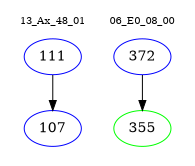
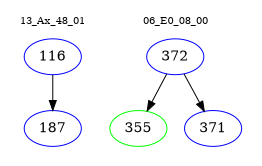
node "111": label "111" -> "116"
node "107": label "107" -> "187"
node "371": added
